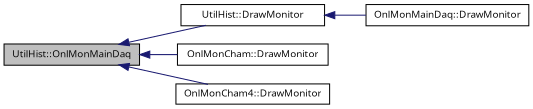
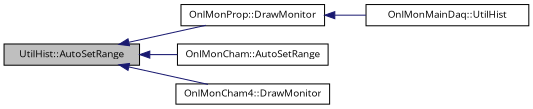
node "UtilHist::DrawMonitor": label "UtilHist::DrawMonitor" -> "OnlMonProp::DrawMonitor"
node "OnlMonMainDaq::DrawMonitor": label "OnlMonMainDaq::DrawMonitor" -> "OnlMonMainDaq::UtilHist"
node "UtilHist::OnlMonMainDaq": label "UtilHist::OnlMonMainDaq" -> "UtilHist::AutoSetRange"
node "OnlMonCham::DrawMonitor": label "OnlMonCham::DrawMonitor" -> "OnlMonCham::AutoSetRange"
